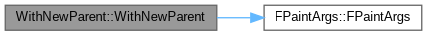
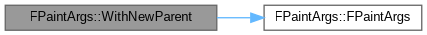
node "WithNewParent::WithNewParent": label "WithNewParent::WithNewParent" -> "FPaintArgs::WithNewParent"
